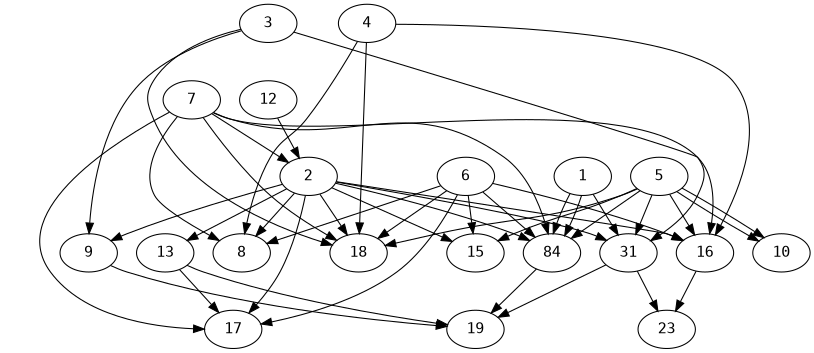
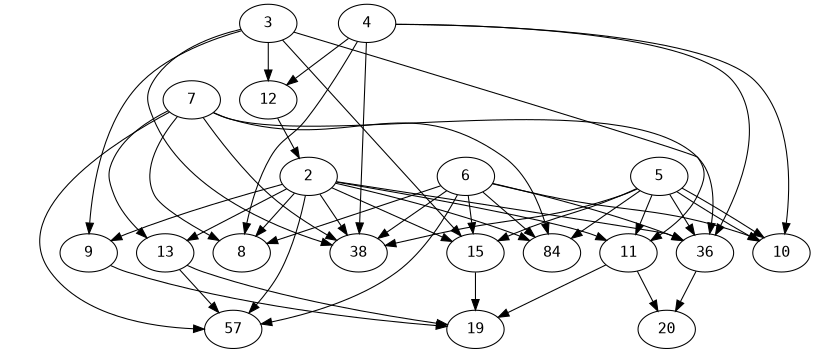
edge "3" -> "12": added
edge "4" -> "12": added
edge "4" -> "10": added
edge "7" -> "2": now "7" -> "13"
edge "3" -> "15": added
node "1": removed
edge "6" -> "10": added
node "18": label "18" -> "38"
node "31": label "31" -> "11"
node "16": label "16" -> "36"
edge "84" -> "19": now "15" -> "19"
node "17": label "17" -> "57"
node "23": label "23" -> "20"
